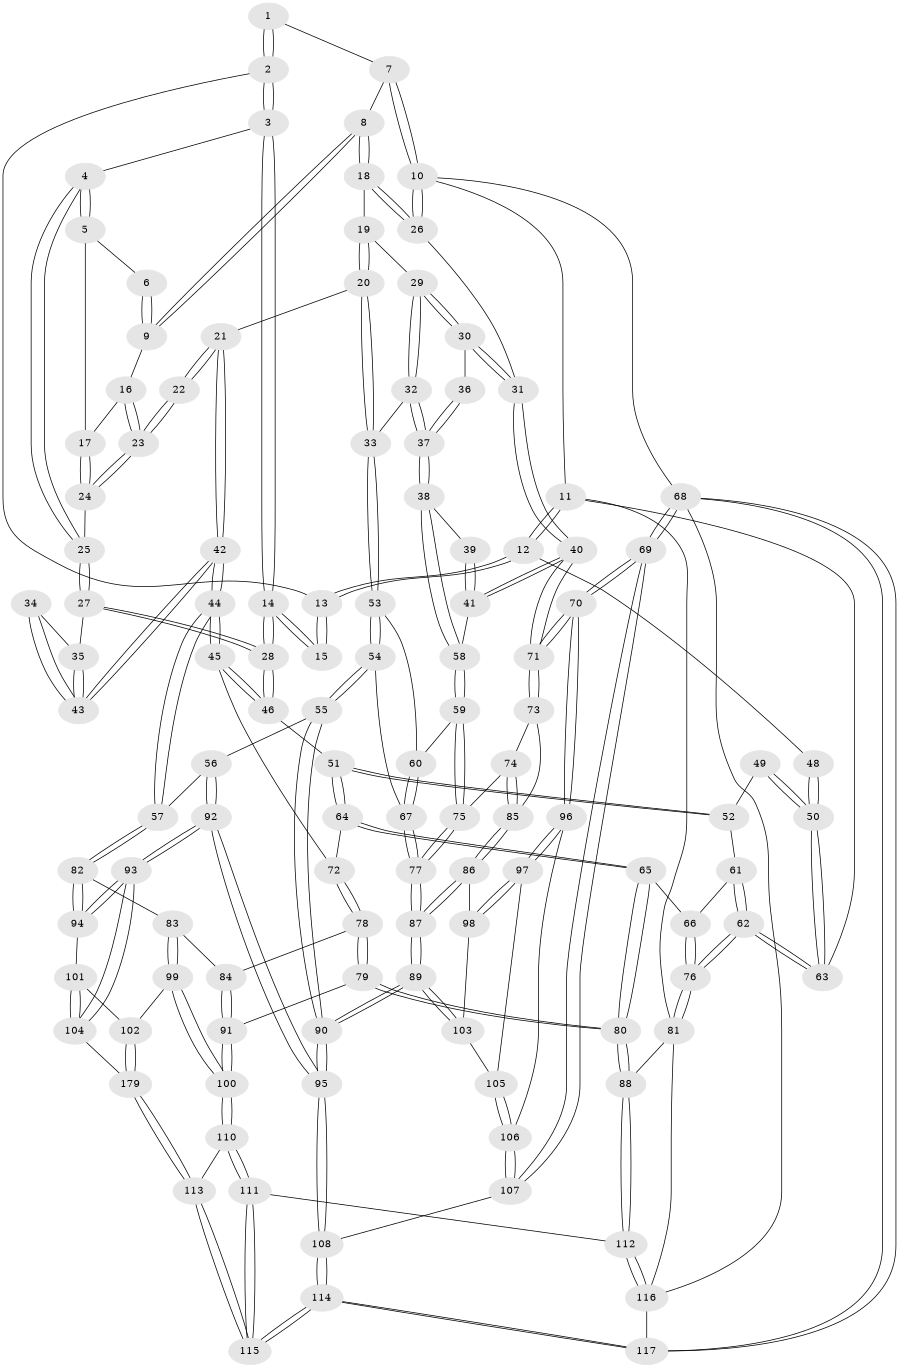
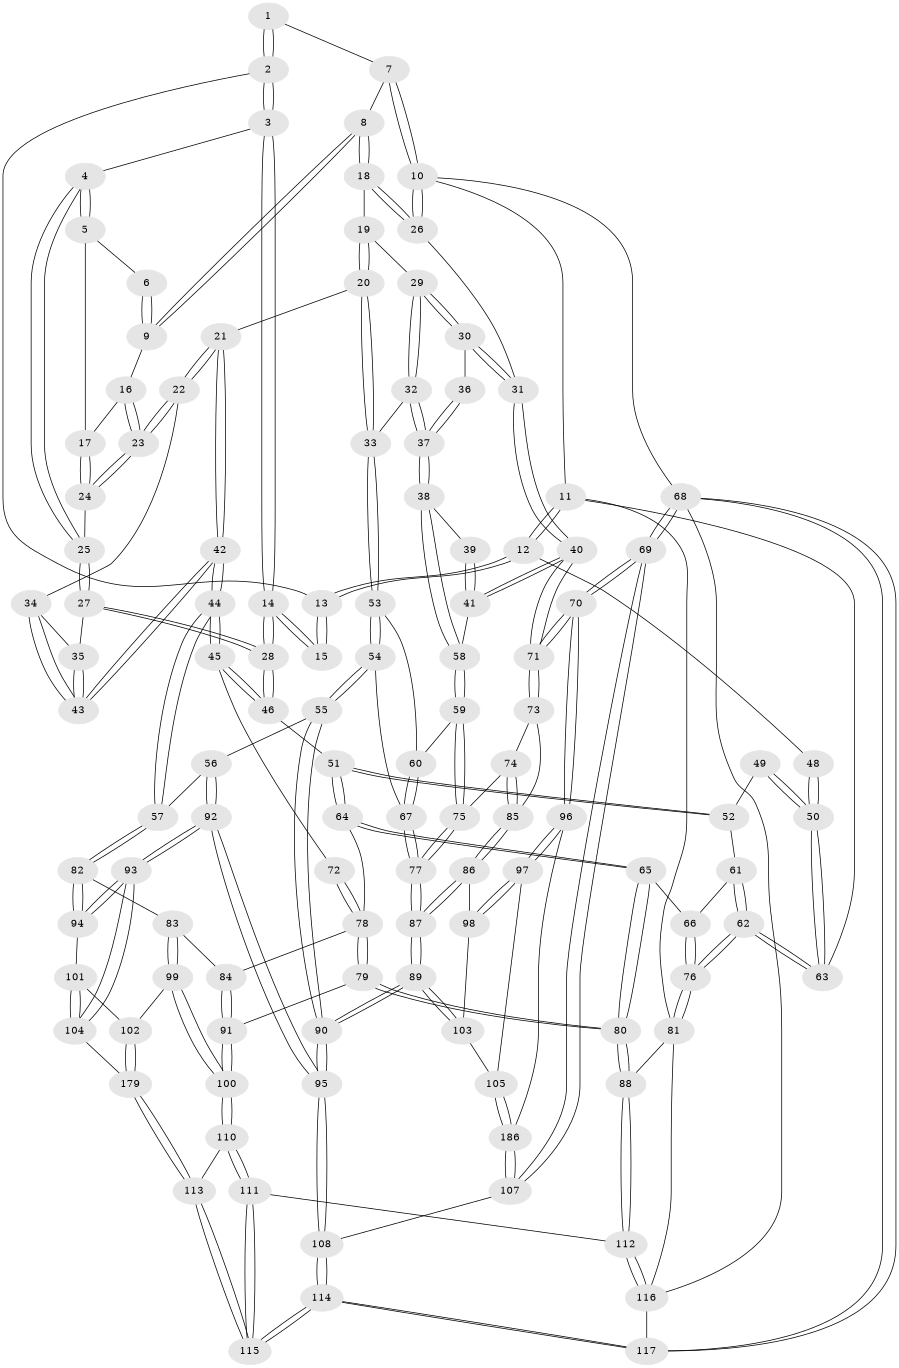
edge "22" -- "34": added
edge "64" -- "72": now "64" -- "78"
node "106": label "106" -> "186"
